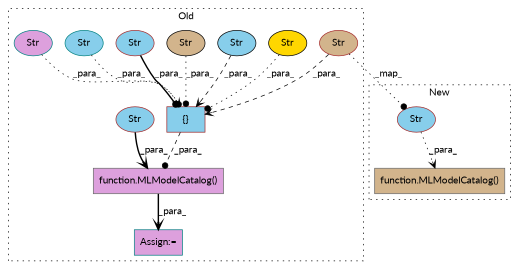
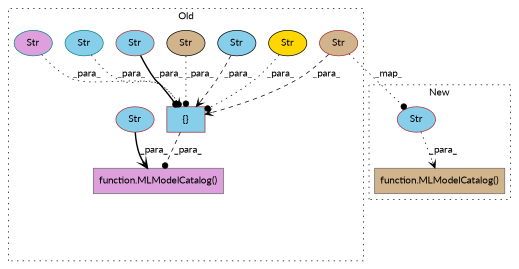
node "Assign:=": removed
